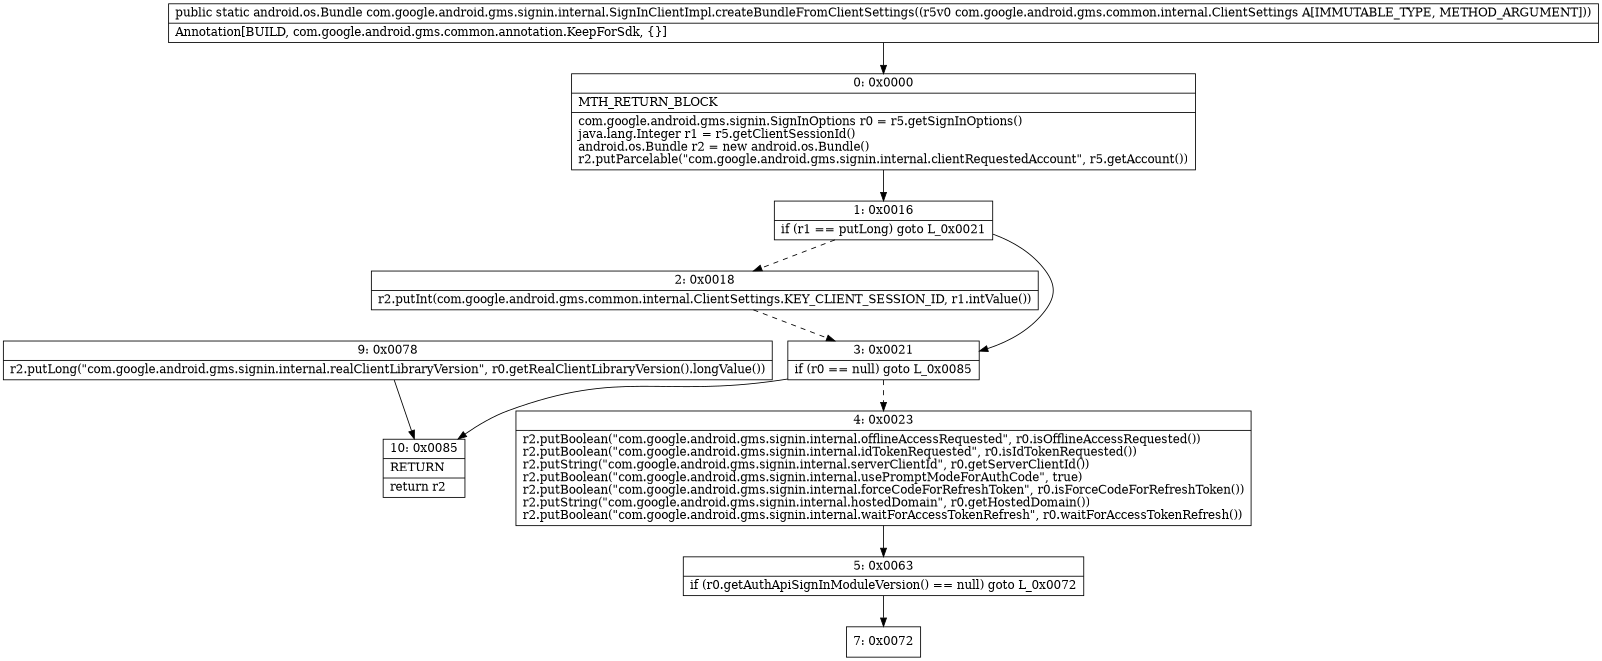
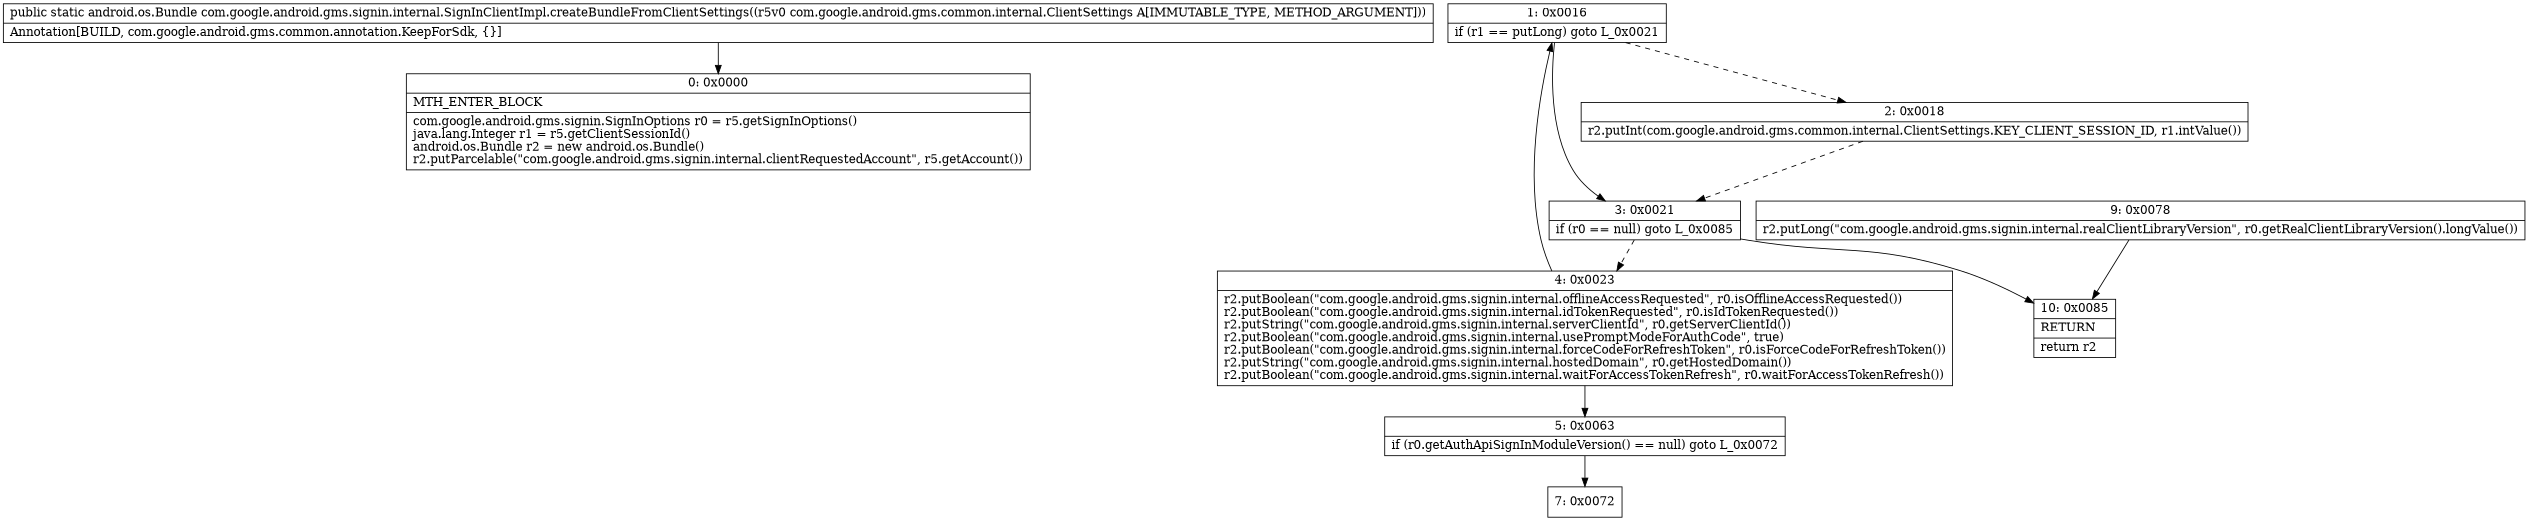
node "0: 0x0000": text "MTH_RETURN_BLOCK" -> "MTH_ENTER_BLOCK"
edge "0: 0x0000" -> "1: 0x0016": now "4: 0x0023" -> "1: 0x0016"
